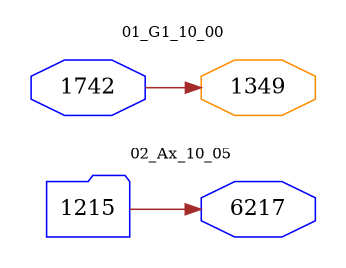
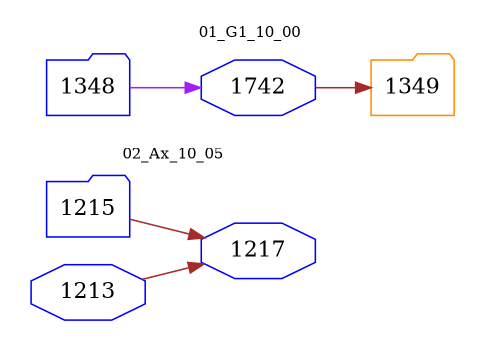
node "1348": added
node "1349": shape octagon -> folder
node "6217": label "6217" -> "1217"
node "1213": added
